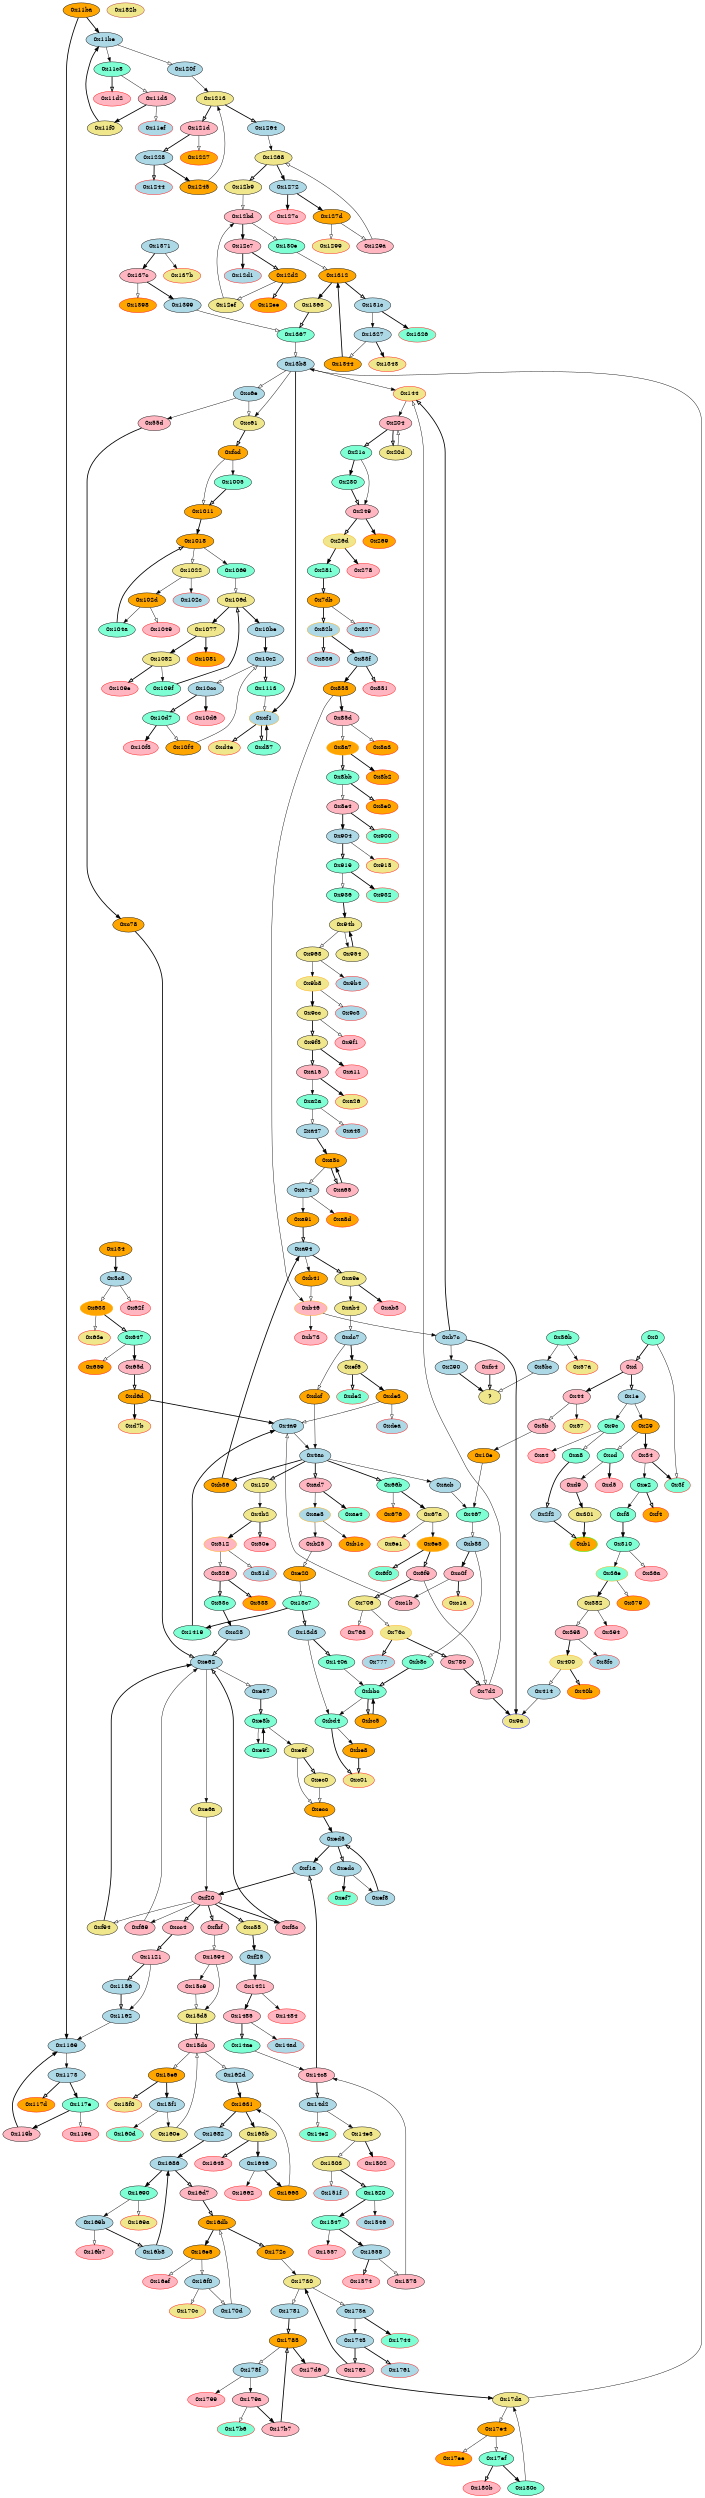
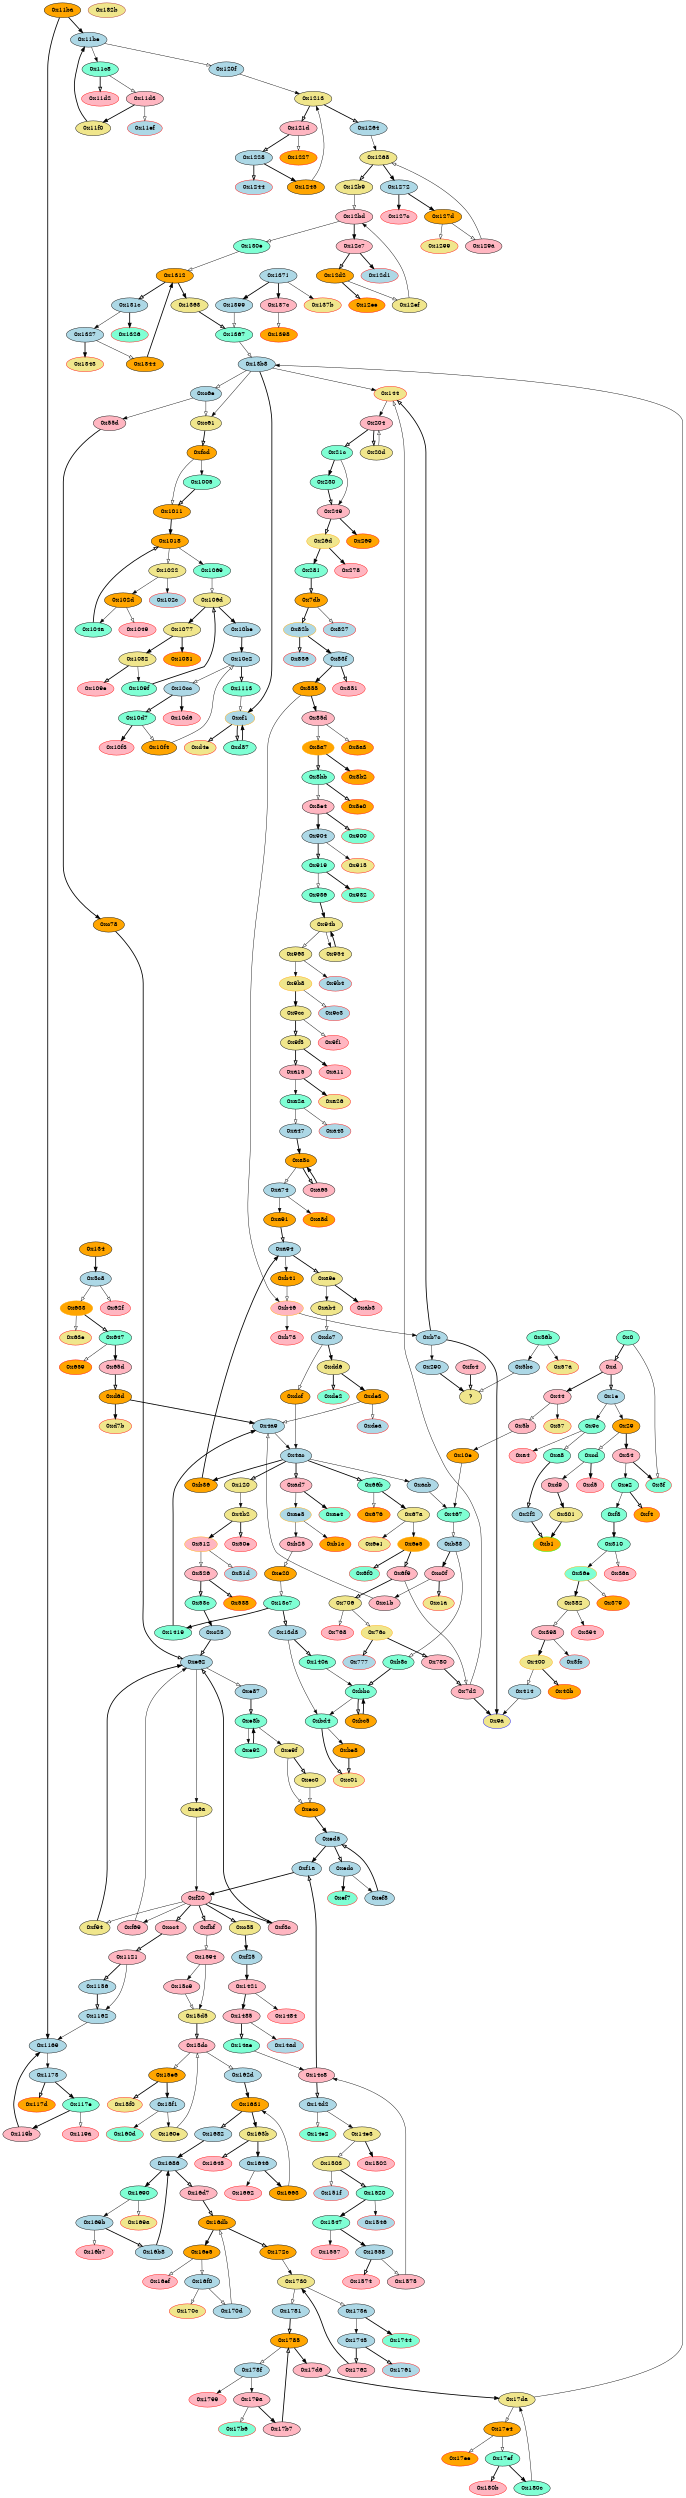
edge "0x137c" -> "0x1399": now "0x1371" -> "0x1399"
node "2xa47": label "2xa47" -> "0xa47"
node "0xef6": label "0xef6" -> "0xdd6"
